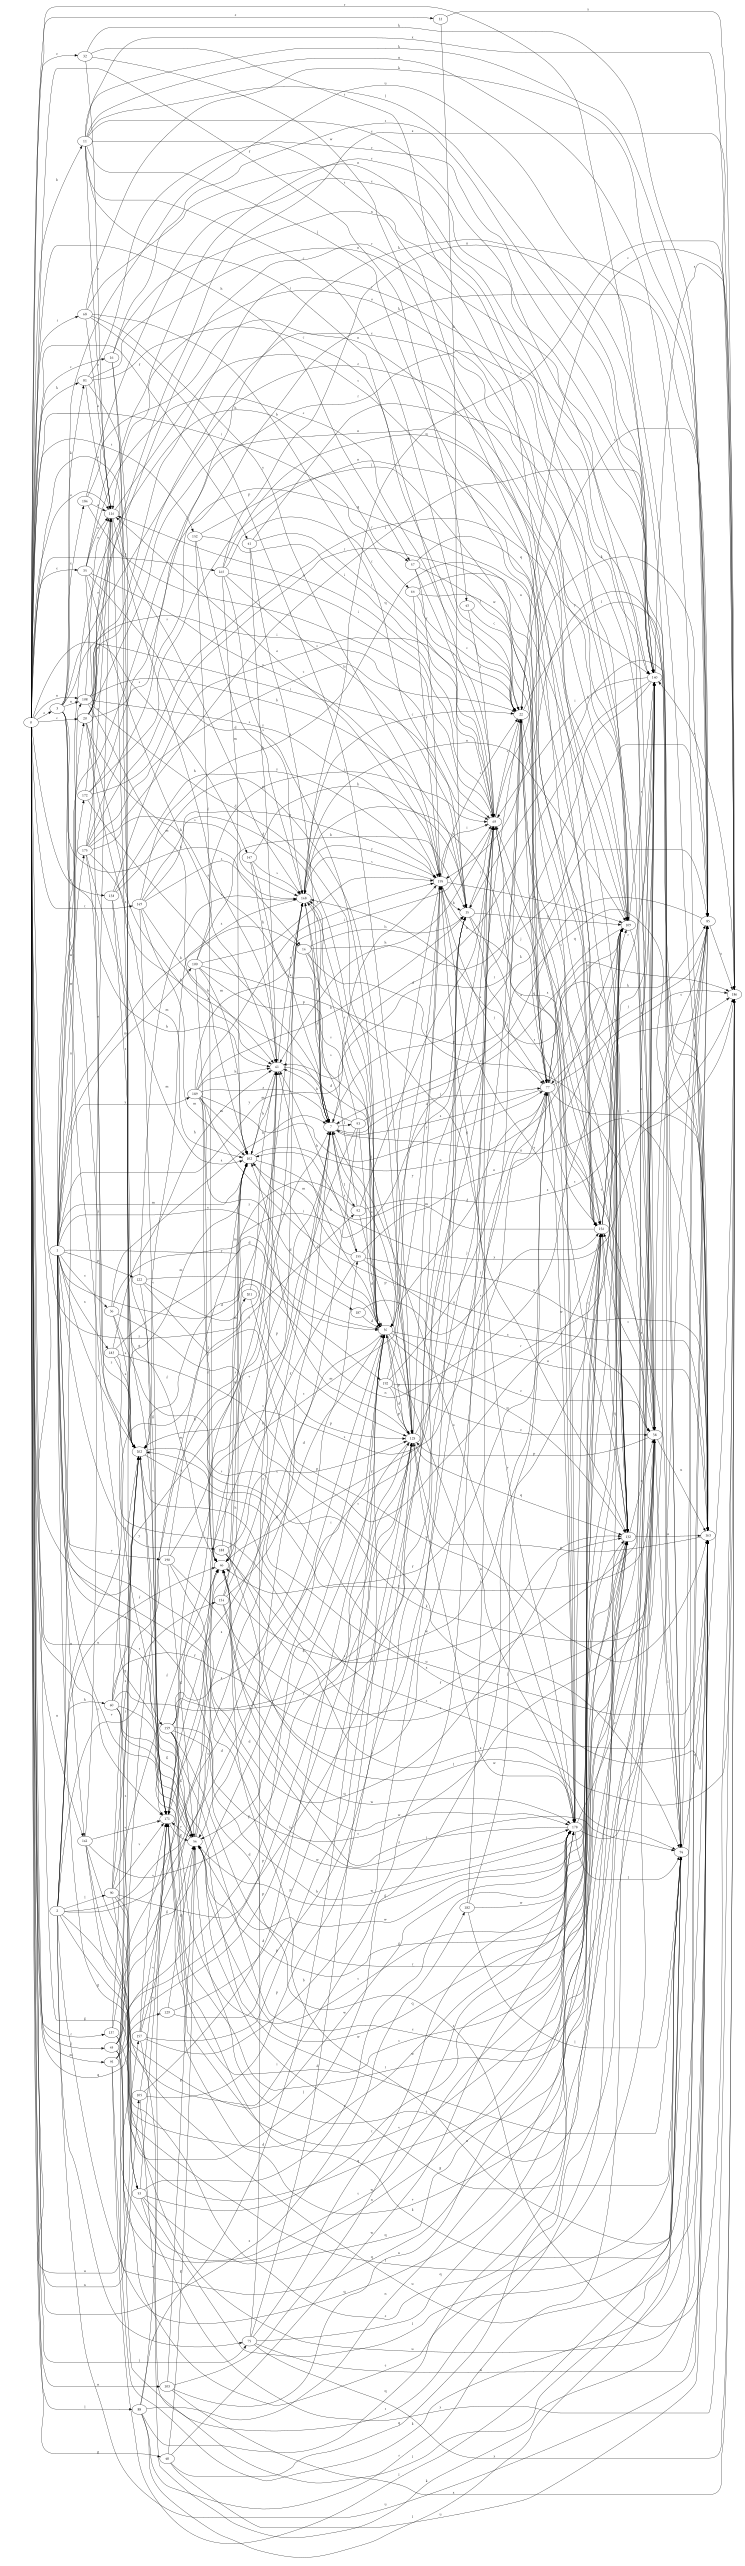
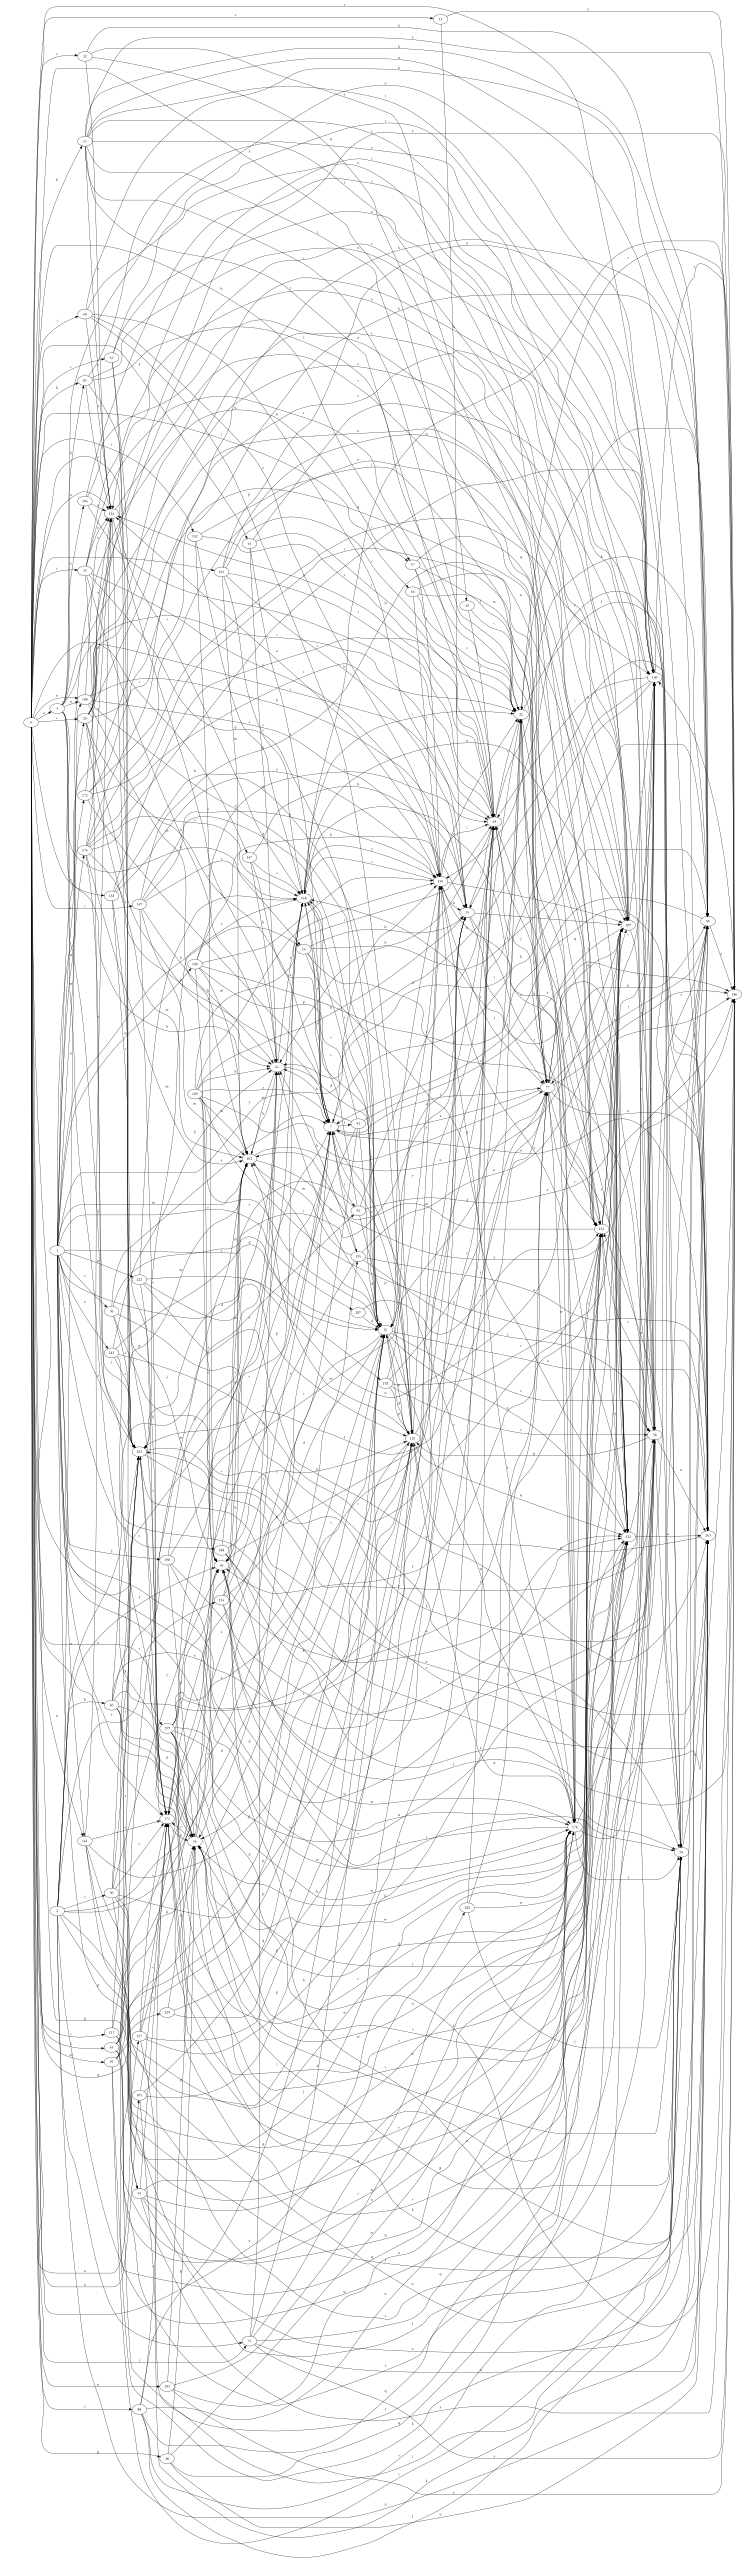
edge "1" -> "189": removed, label "y"
node "201": removed
